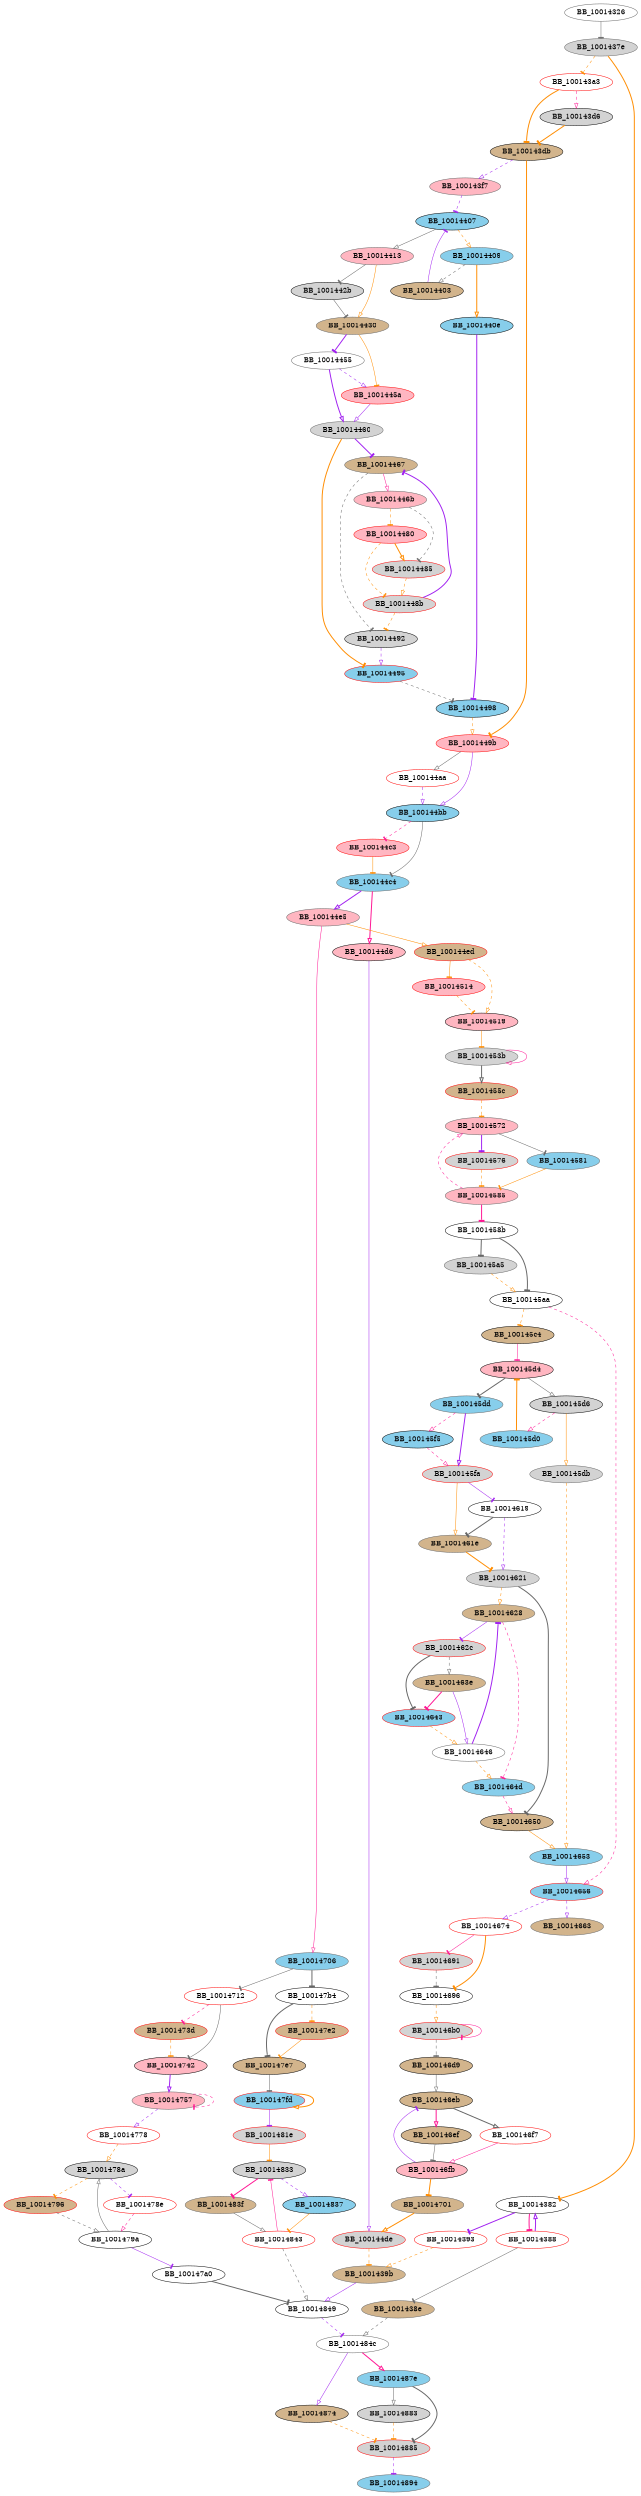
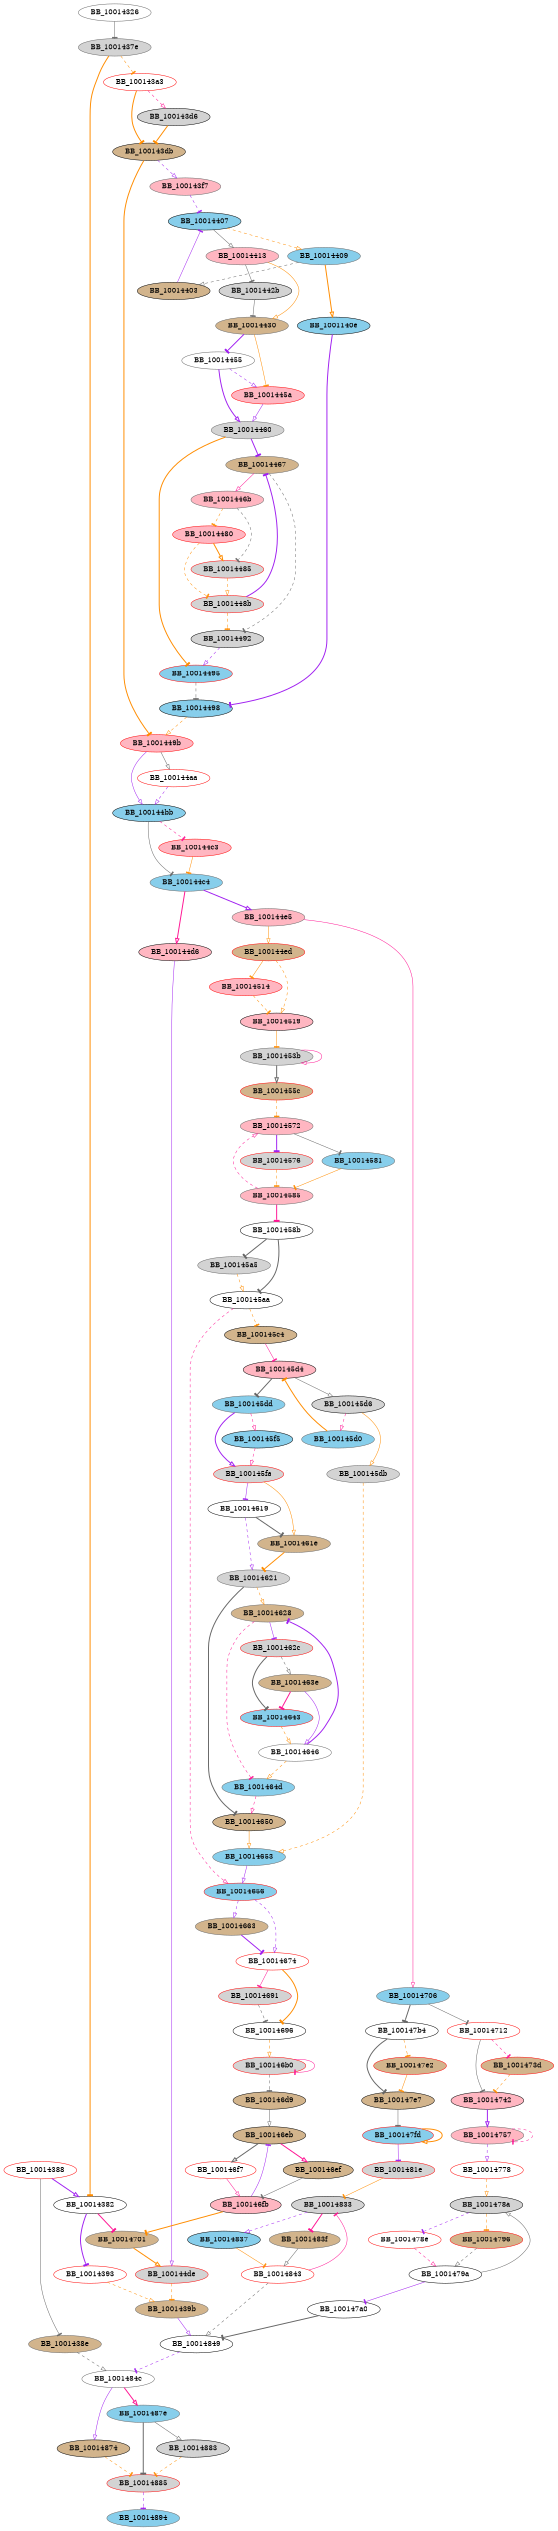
node "BB_1001440e": label "BB_1001440e" -> "BB_1001140e"
edge "BB_10014663" -> "BB_10014674": added
edge "BB_10014382" -> "BB_10014388": now "BB_10014382" -> "BB_10014701"
